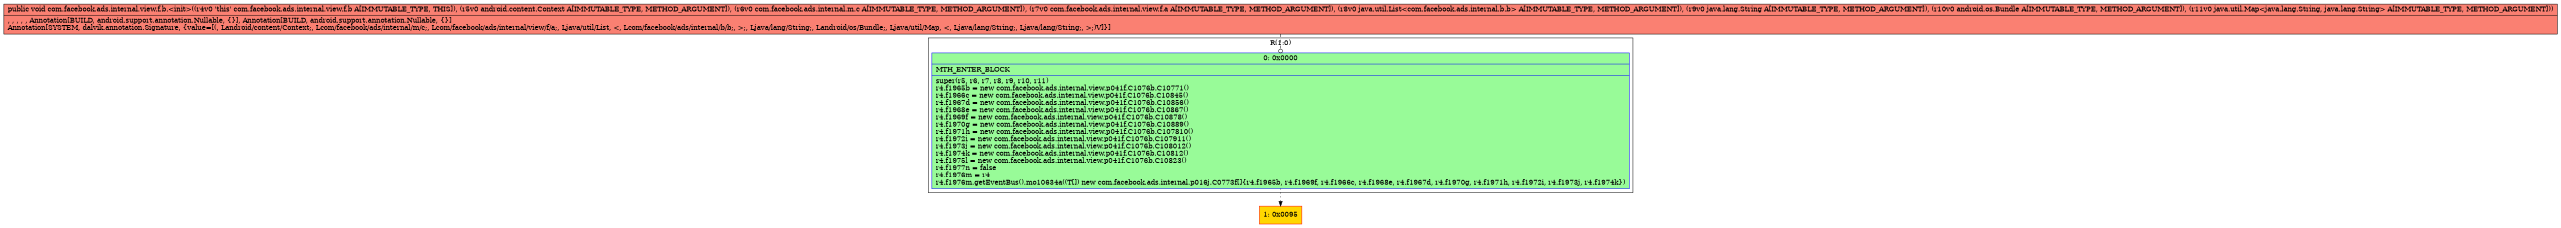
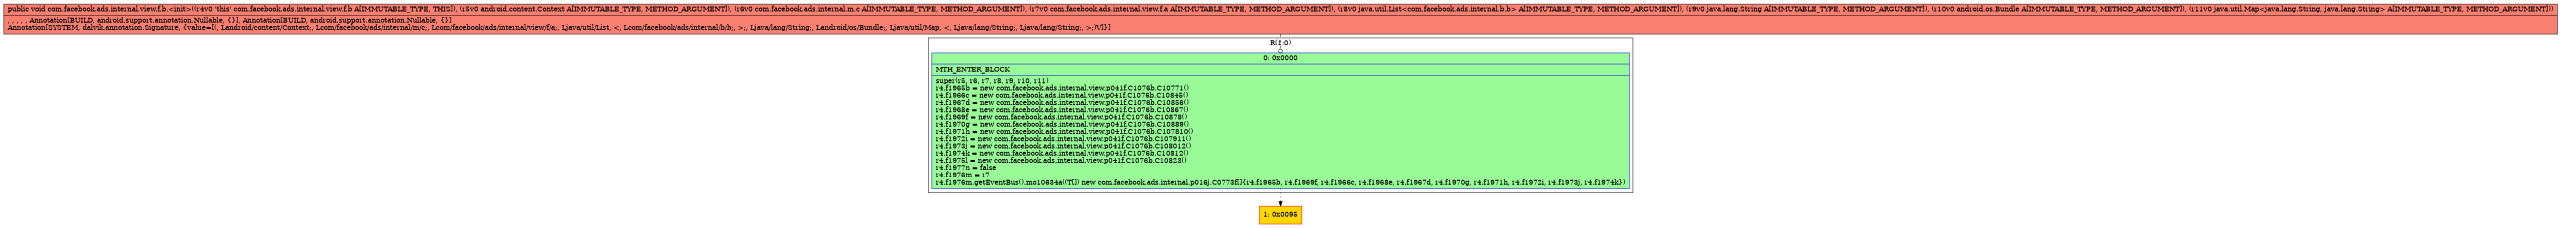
node "0: 0x0000": text "r4.f1976m = r4" -> "r4.f1976m = r7"
